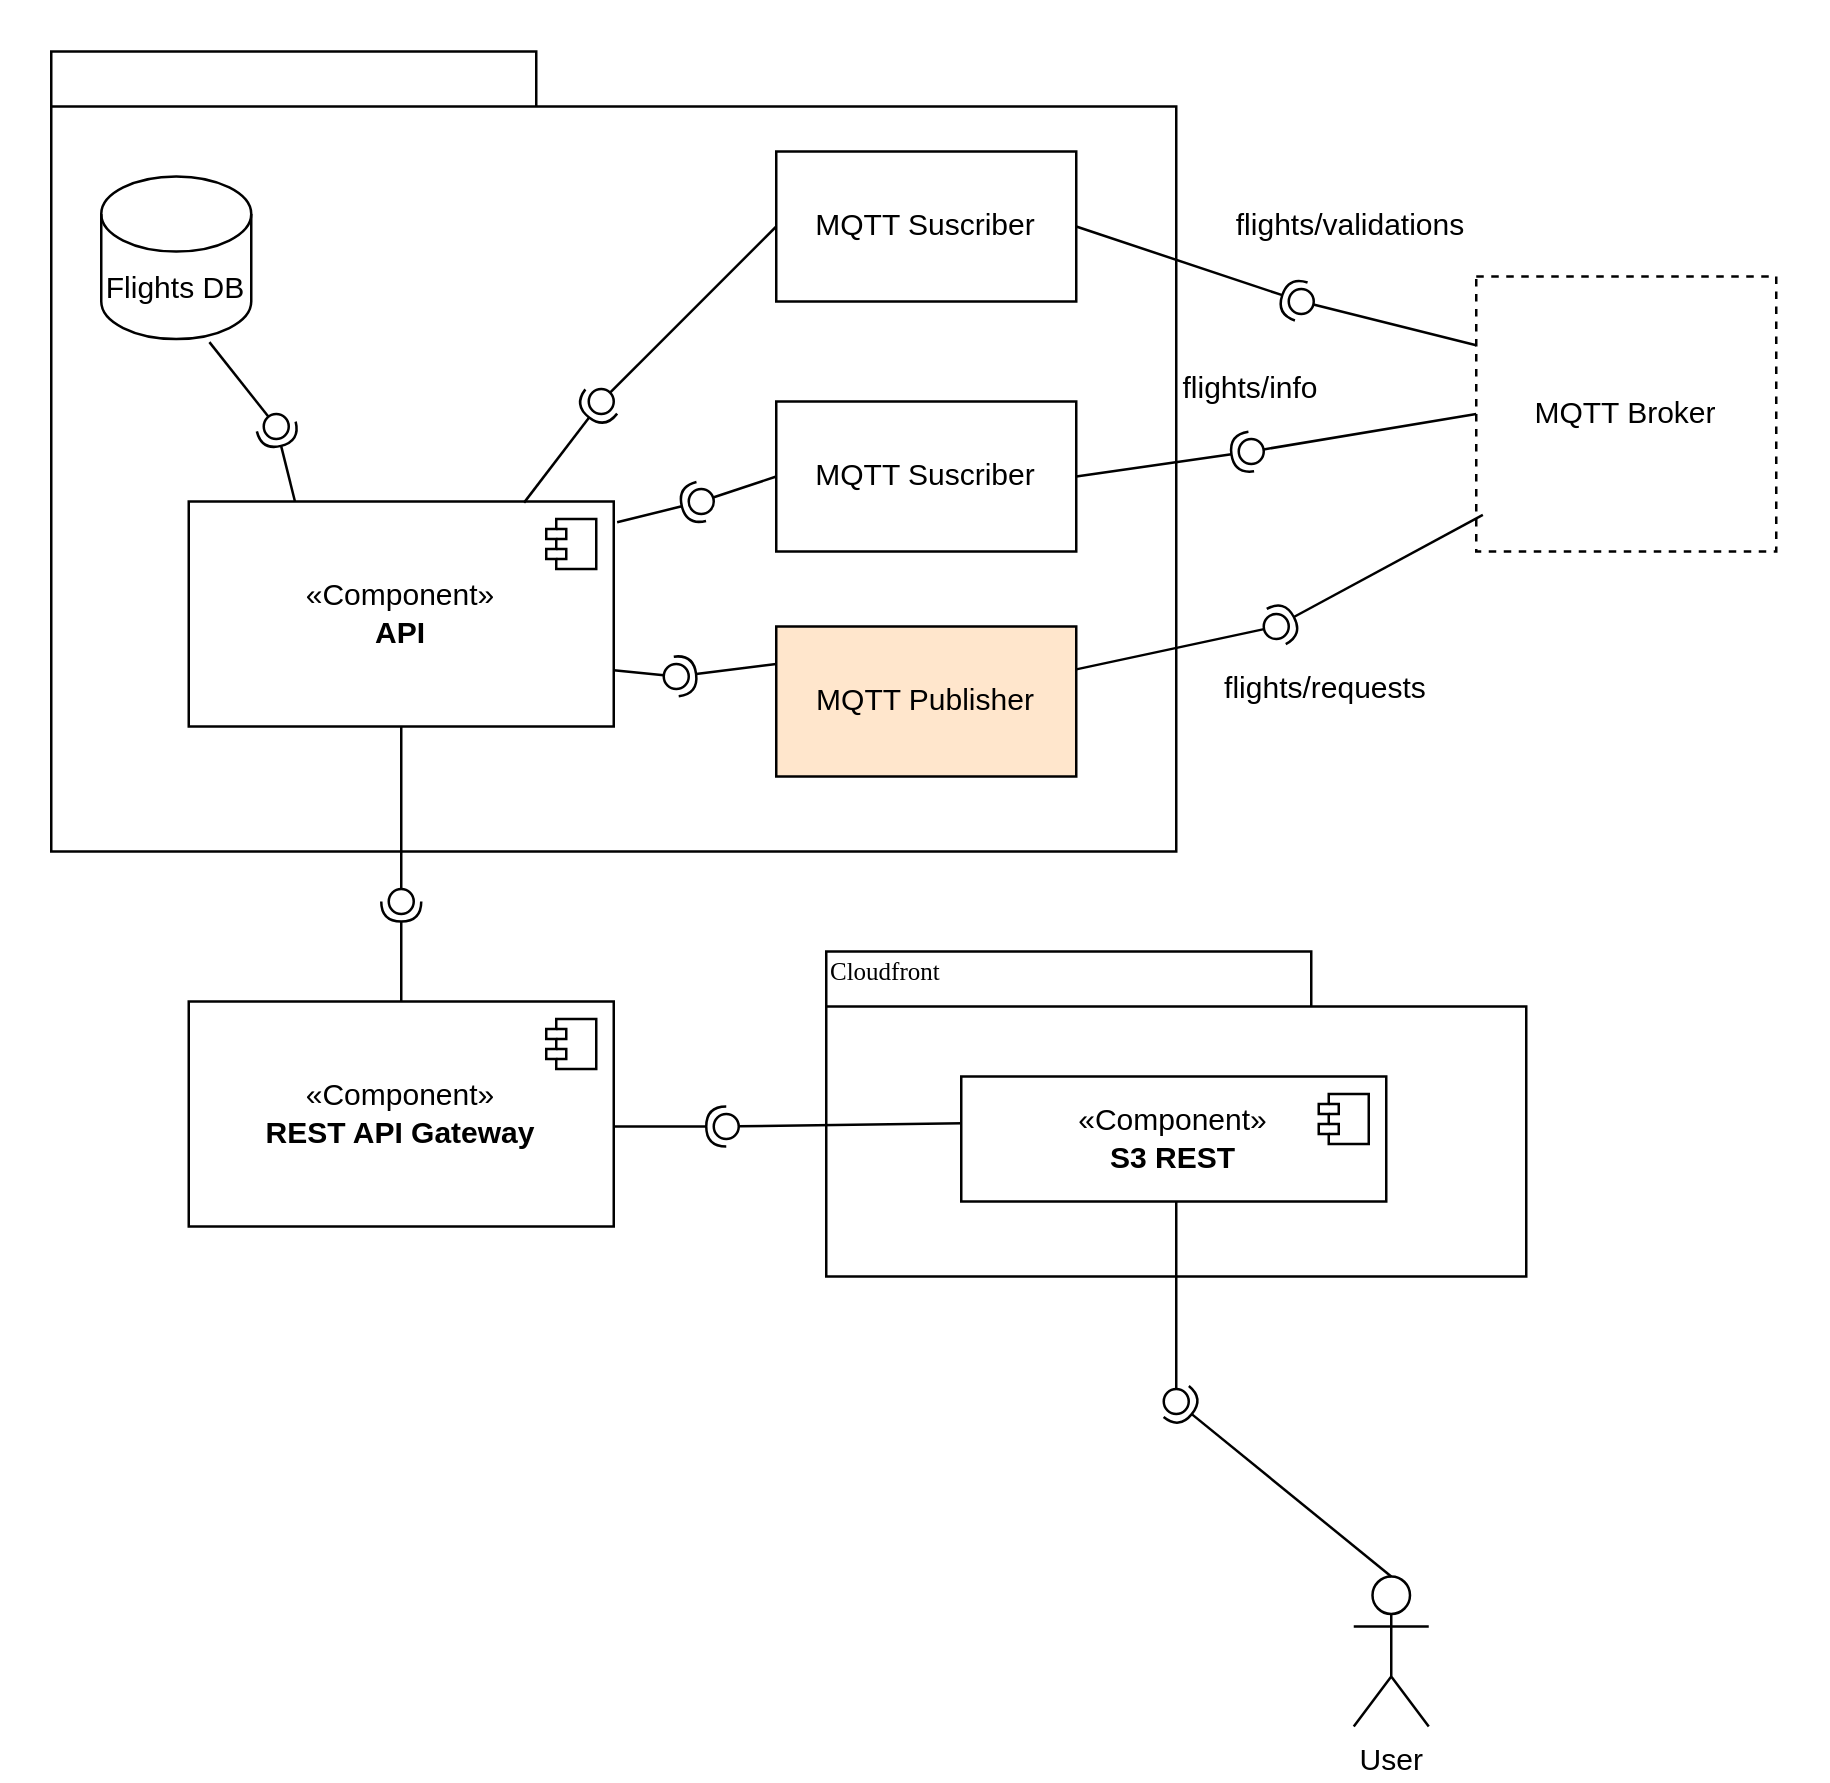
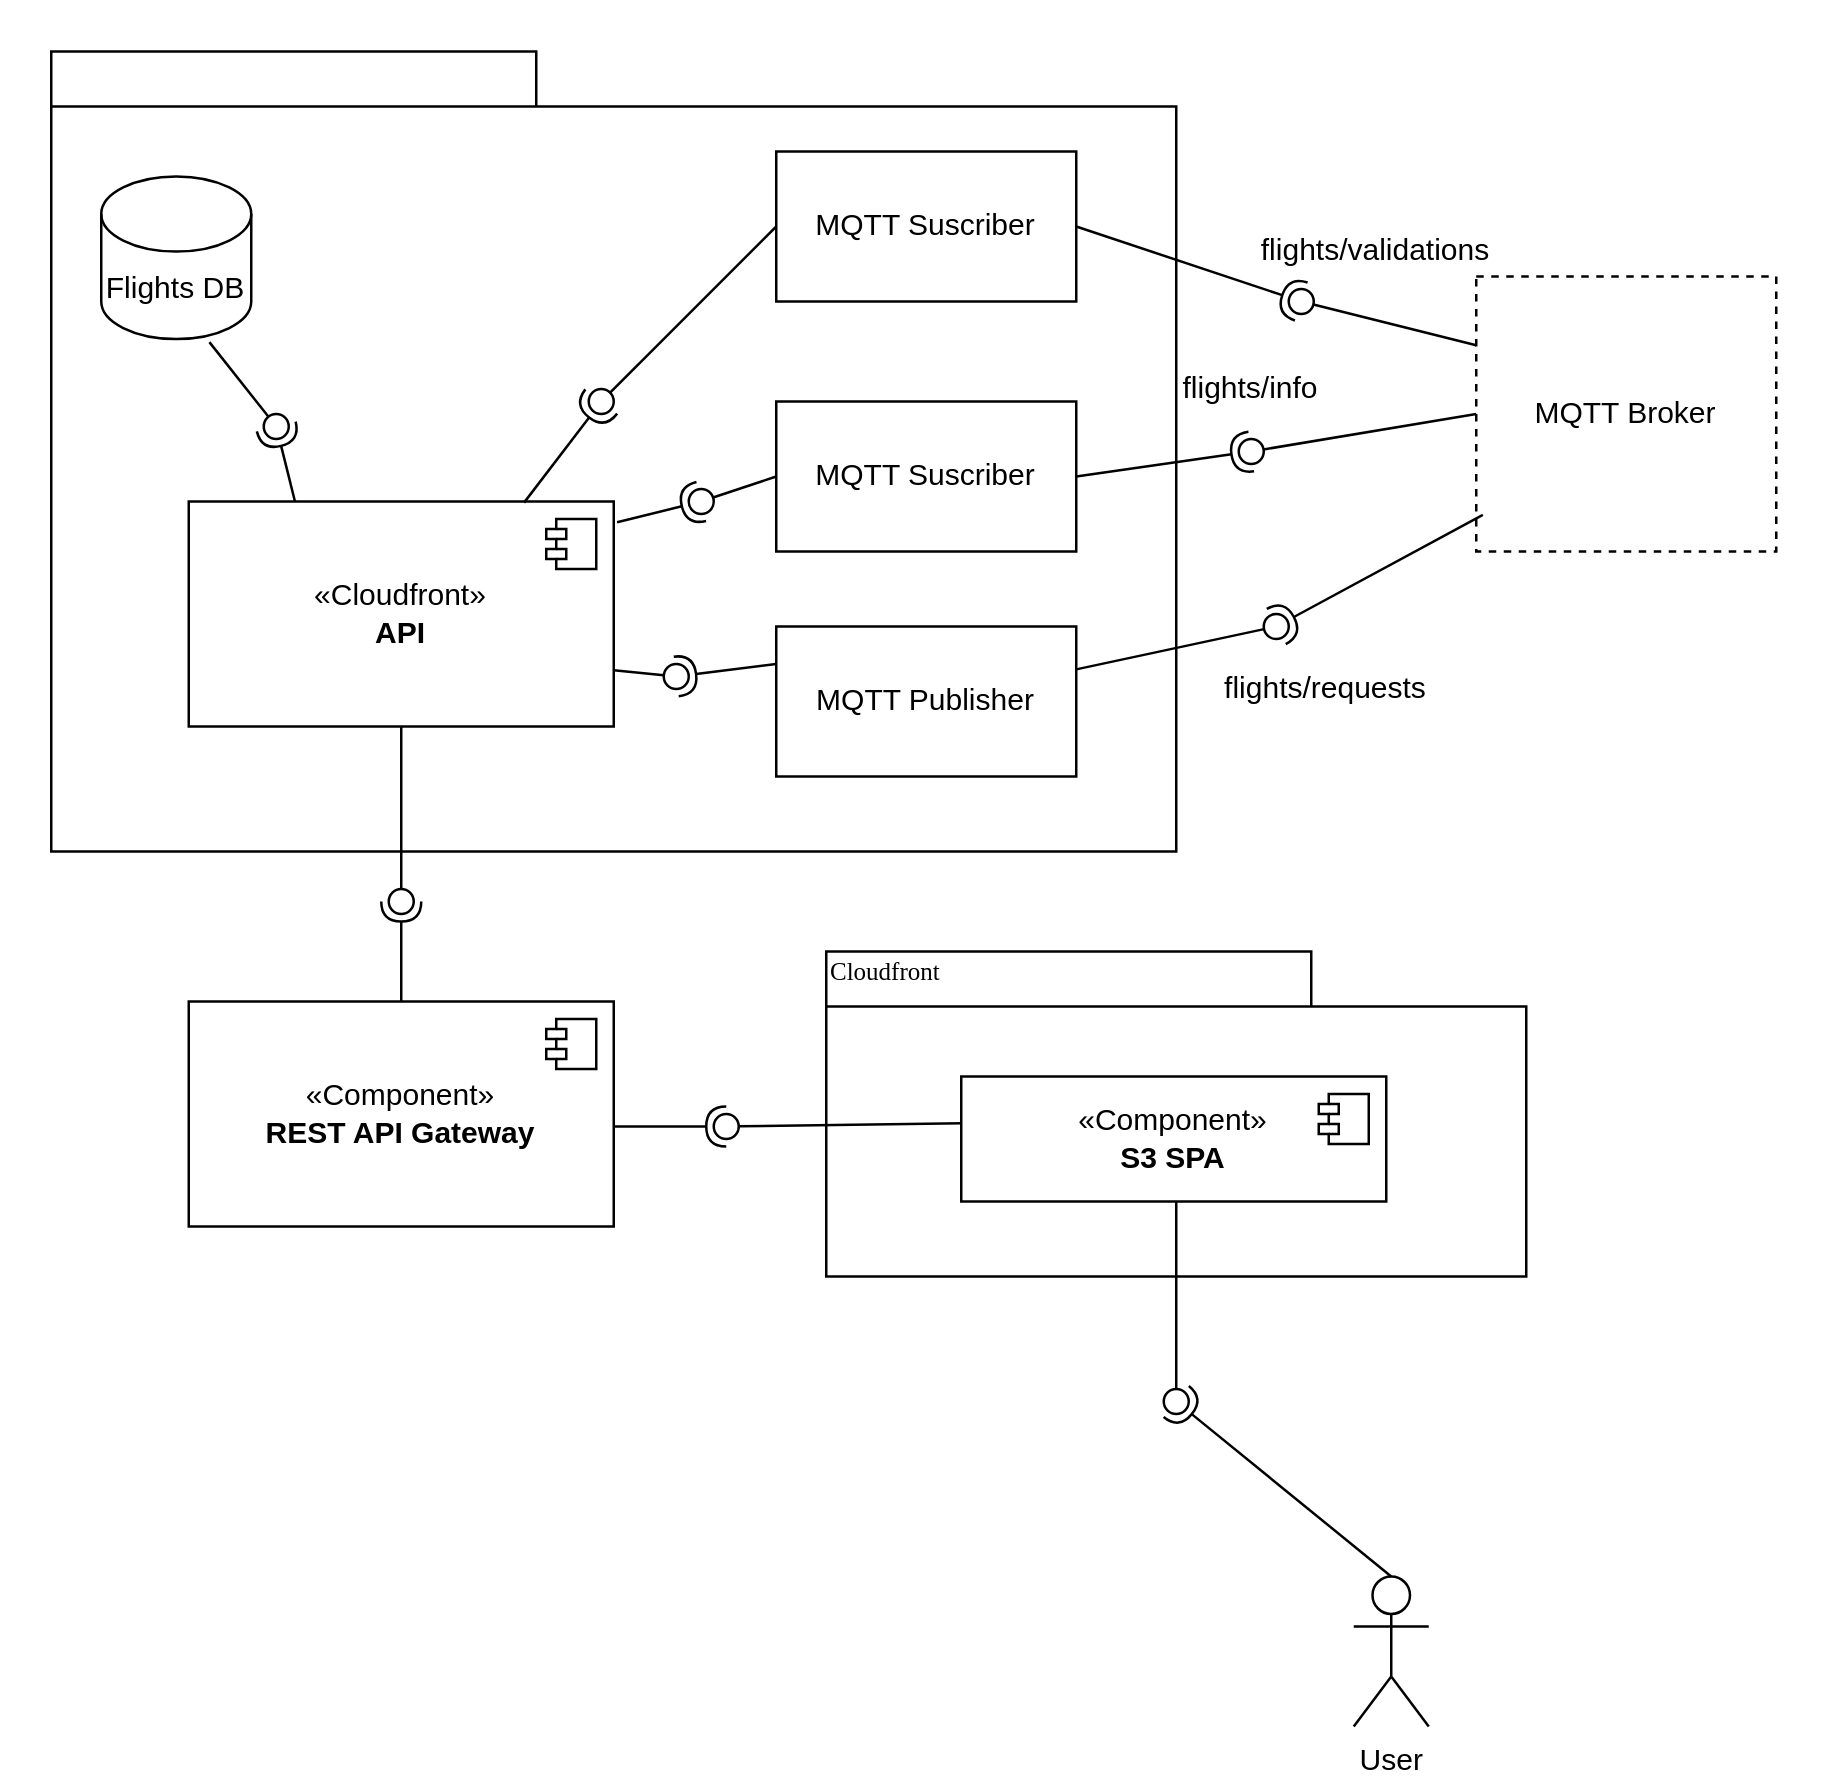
node "flights/validations": moved (1351, 226) -> (1376, 251)
node "«Component» API": label "«Component» API" -> "«Cloudfront» API"
node "MQTT Publisher": fillcolor #ffe6cc -> #ffffff
node "«Component» S3 REST": label "«Component» S3 REST" -> "«Component» S3 SPA"
